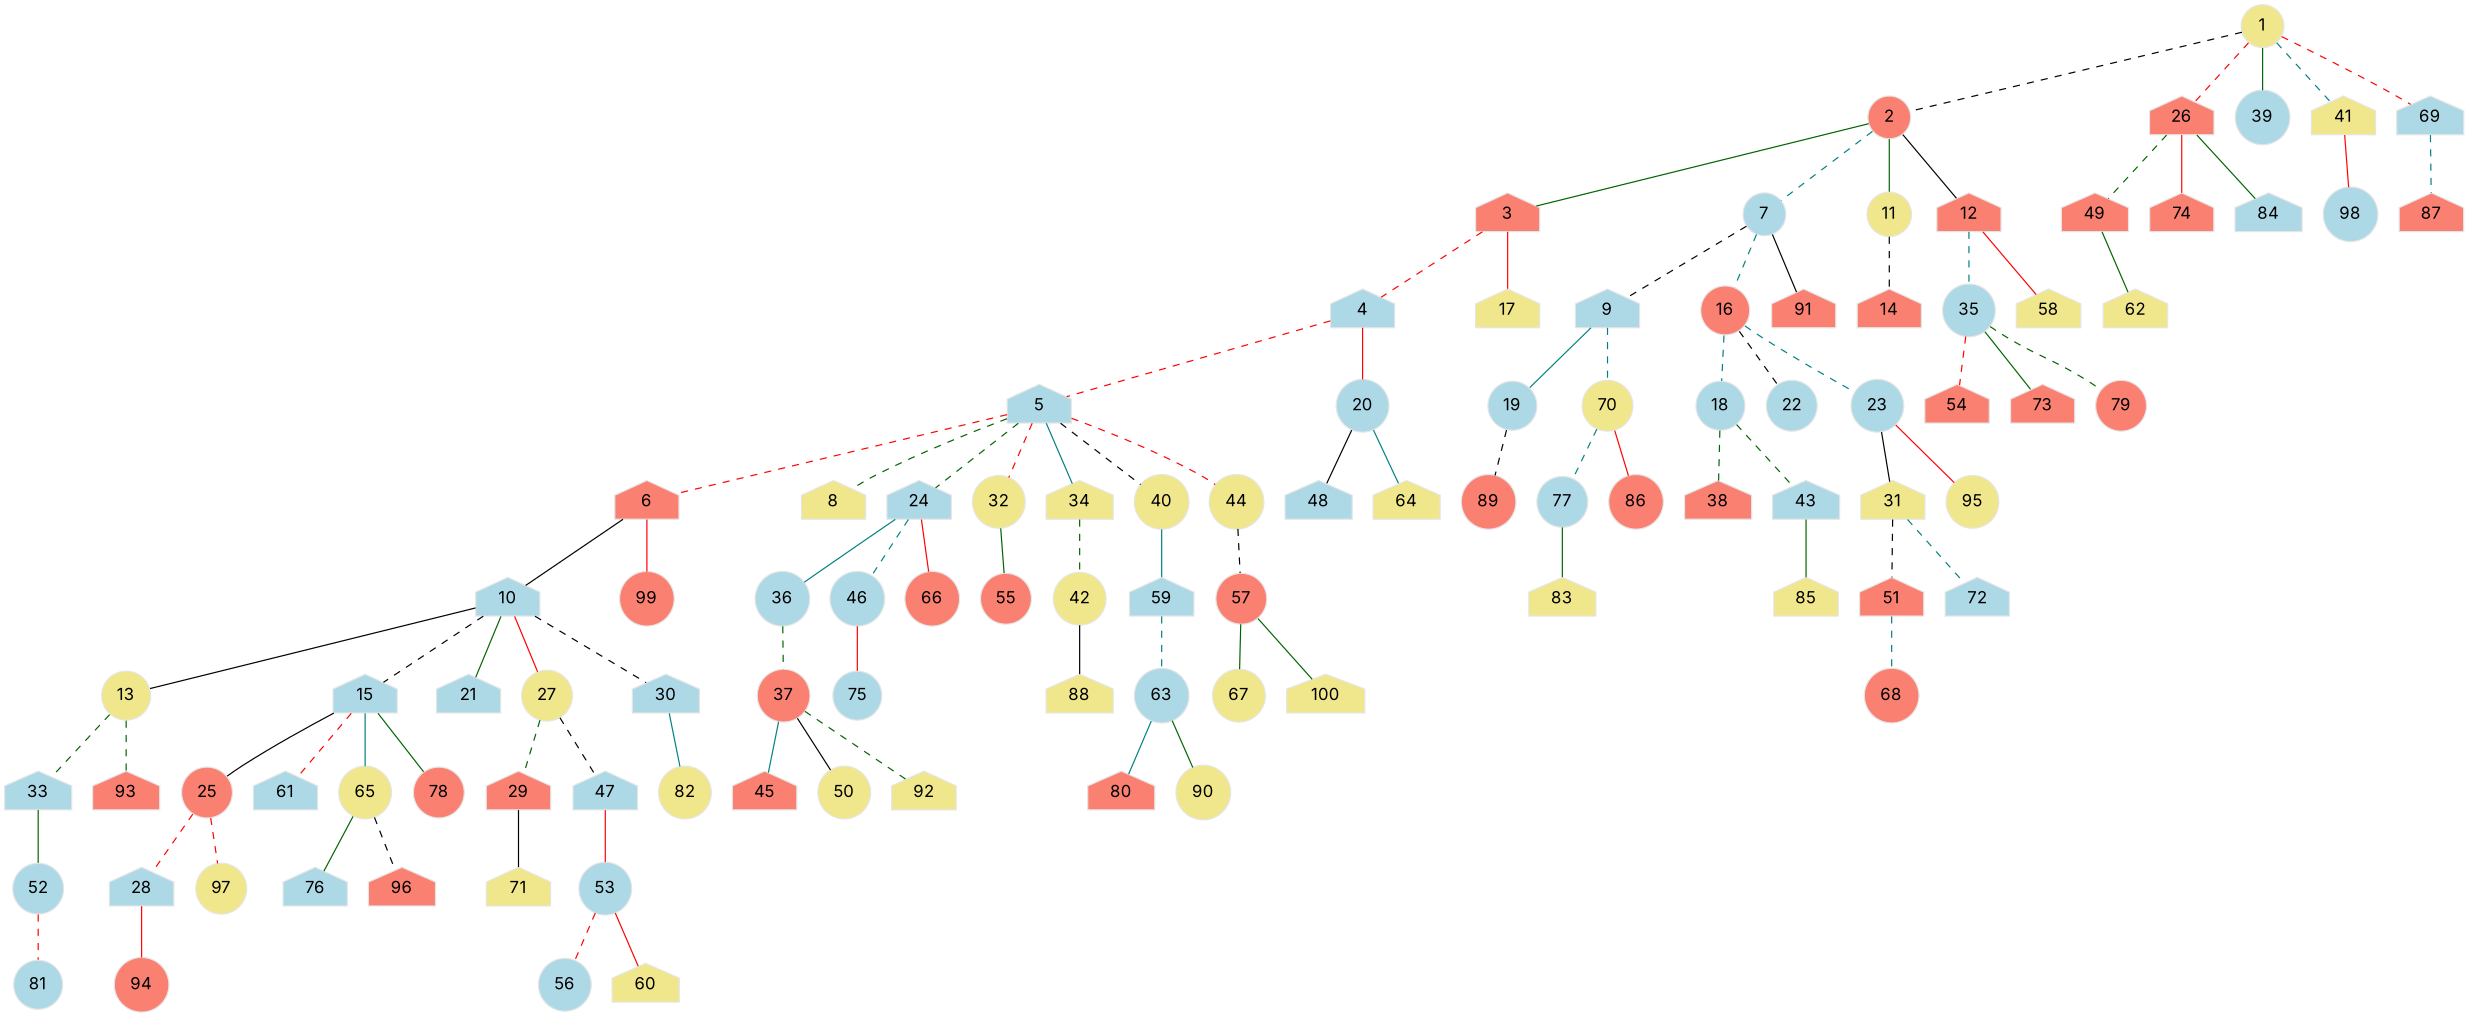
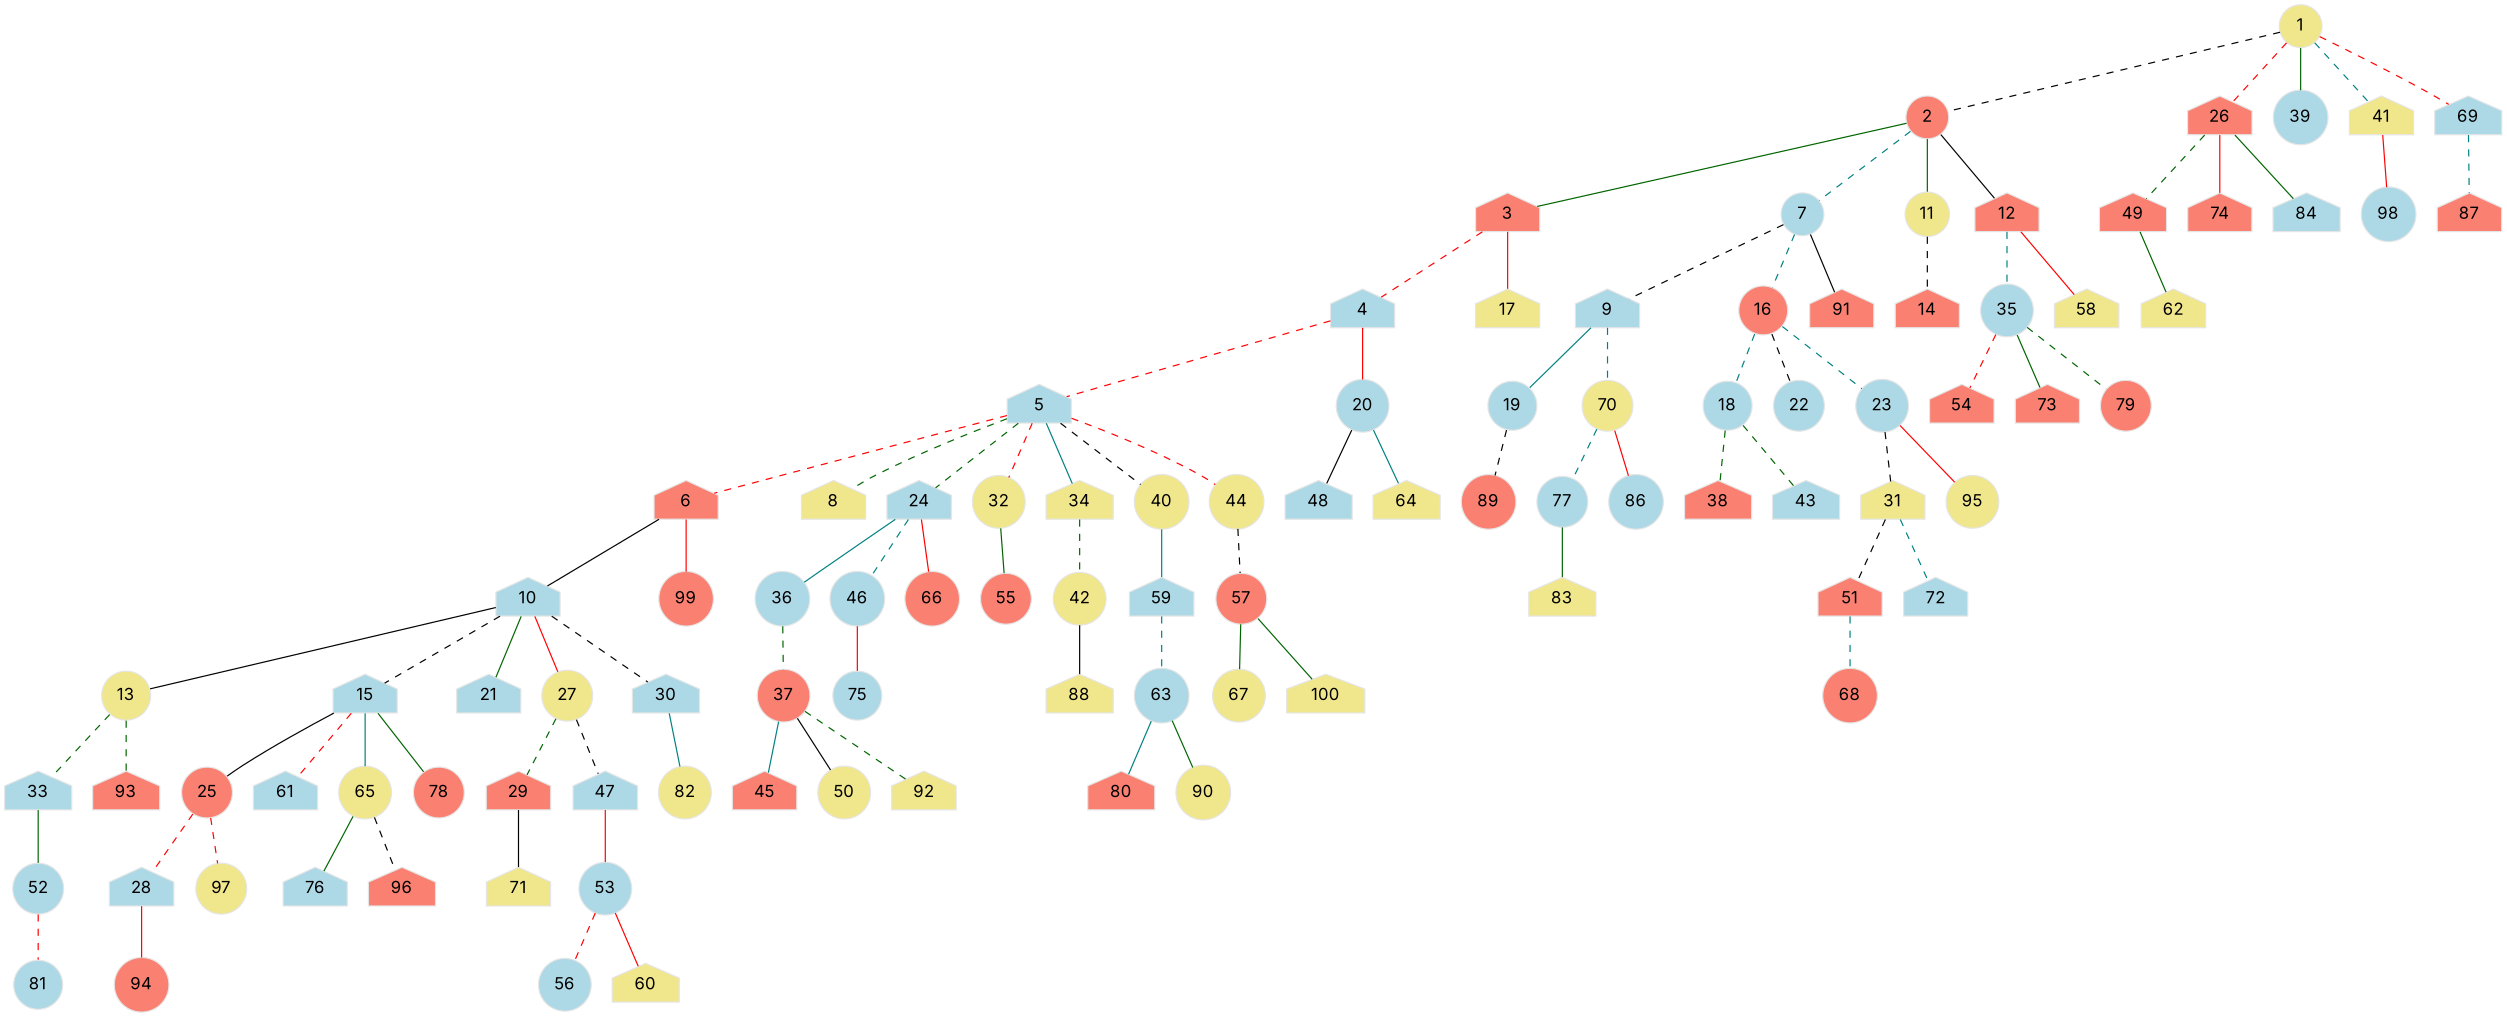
edge "23" -- "31": style solid -> dashed
node "86": fillcolor salmon -> lightblue
node "85": removed
